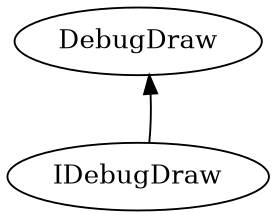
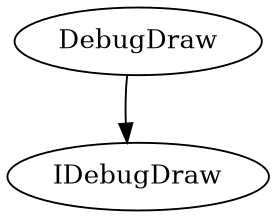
edge "IDebugDraw" -> "DebugDraw": reversed
